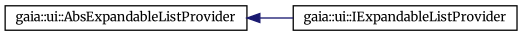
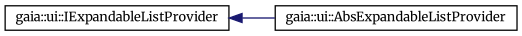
edge "gaia::ui::IExpandableListProvider" -> "gaia::ui::AbsExpandableListProvider": reversed
